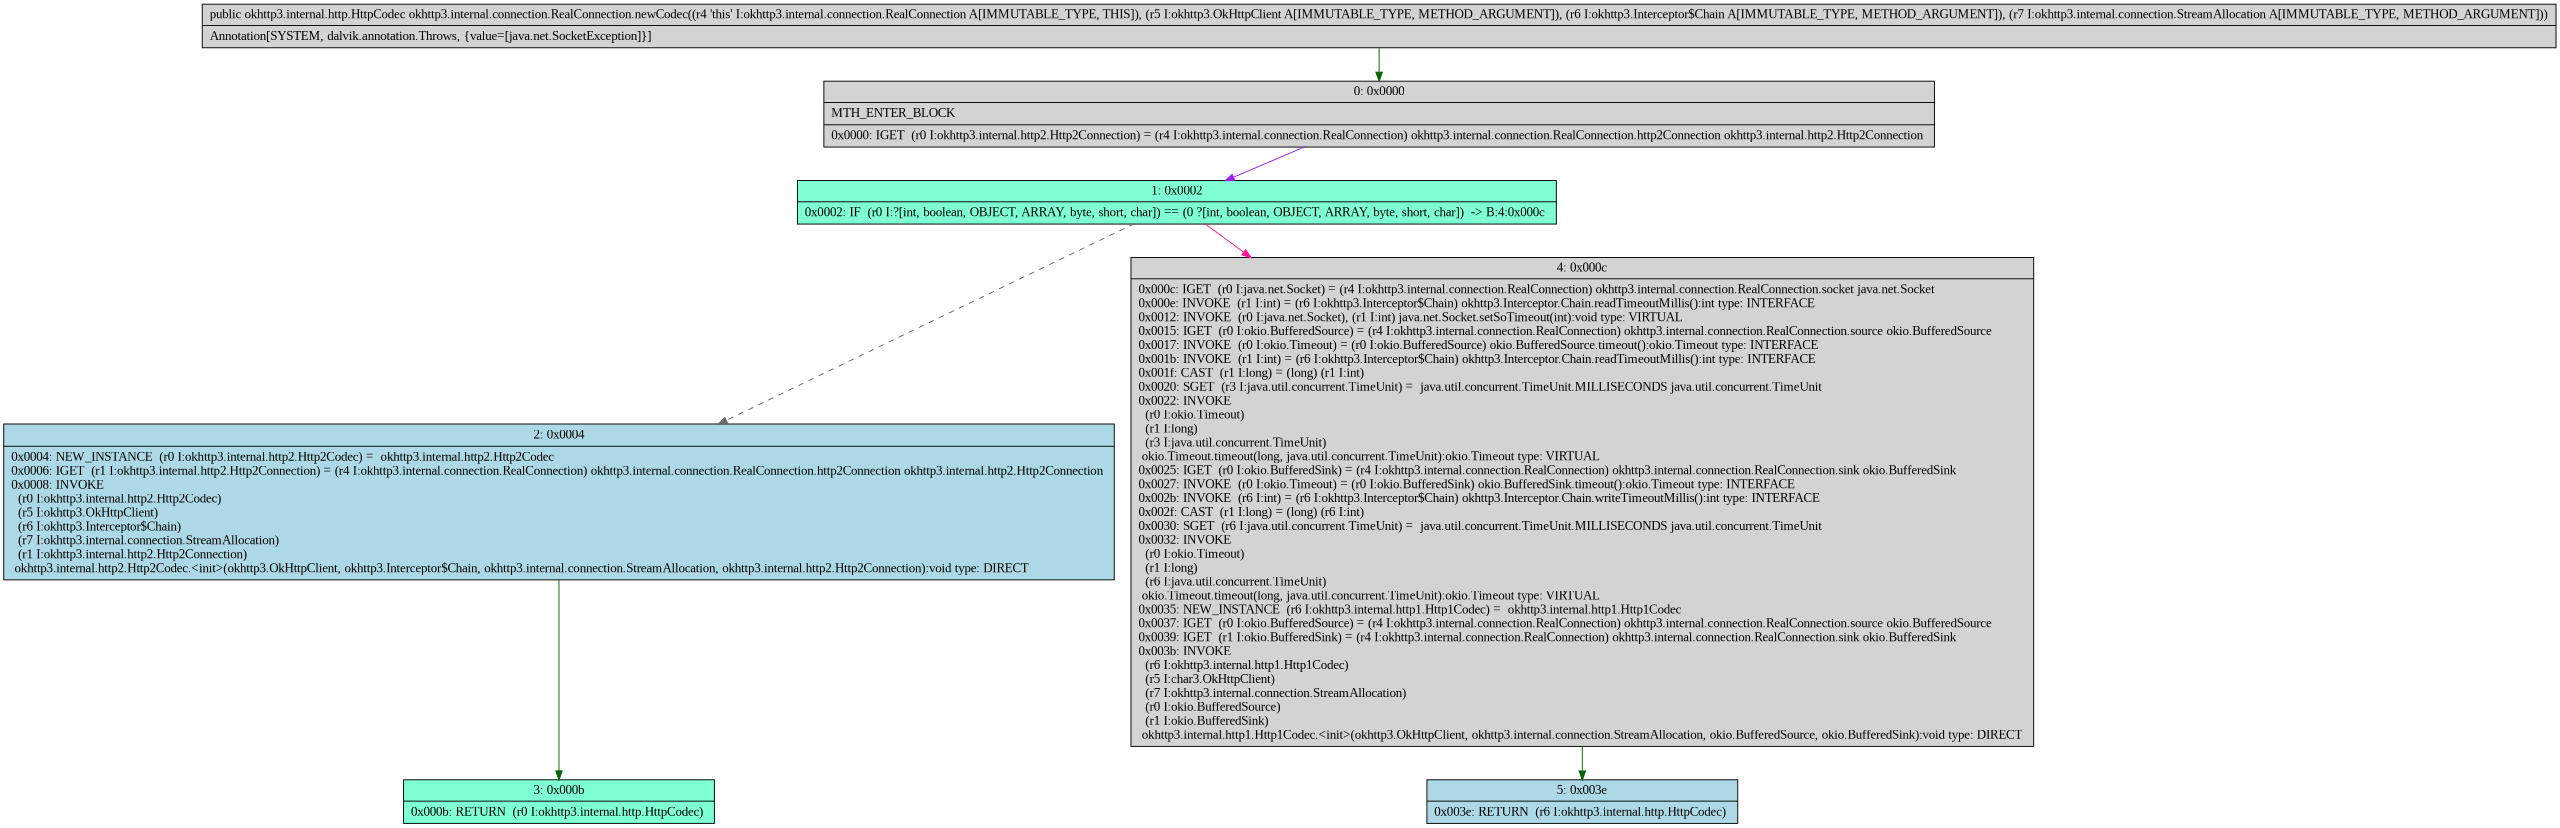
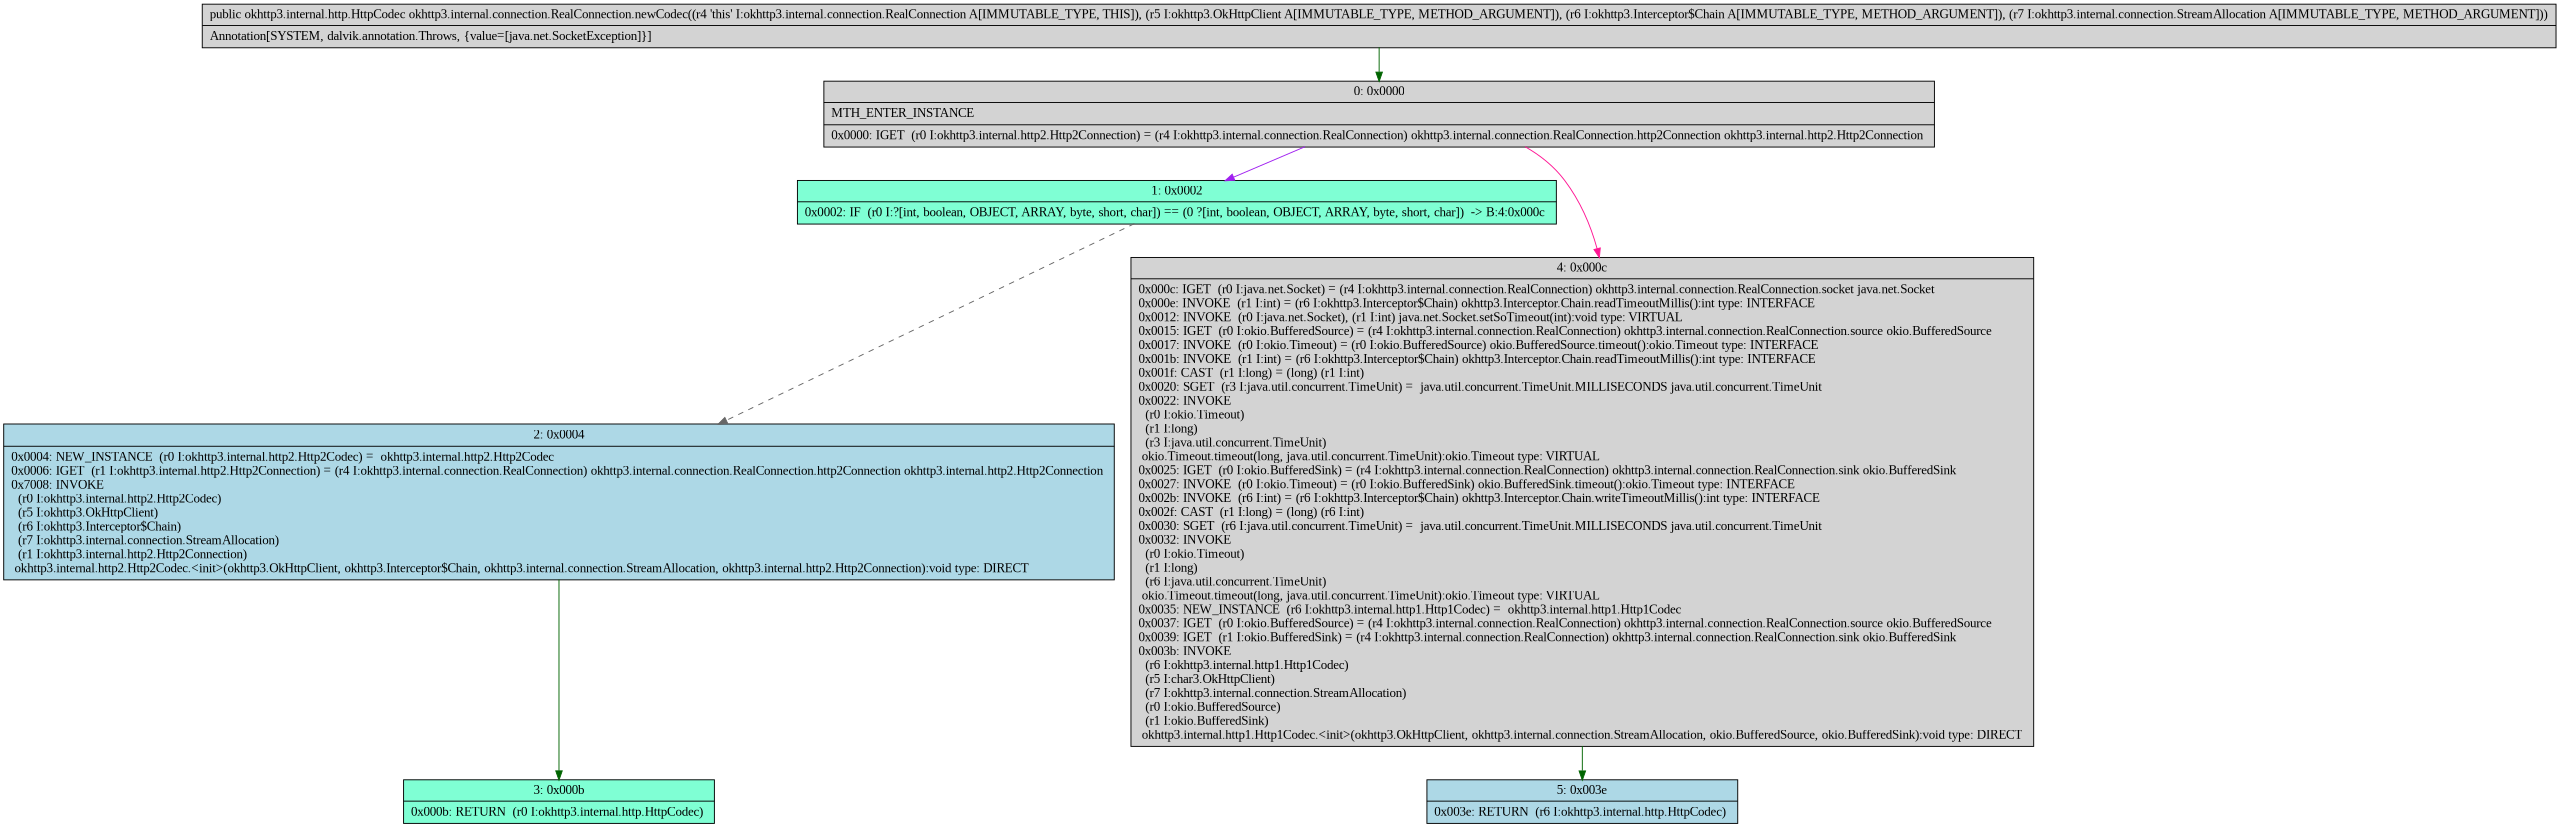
node "0: 0x0000": text "MTH_ENTER_BLOCK" -> "MTH_ENTER_INSTANCE"
edge "1: 0x0002" -> "4: 0x000c": now "0: 0x0000" -> "4: 0x000c"
node "2: 0x0004": text "0x0008: INVOKE" -> "0x7008: INVOKE"
